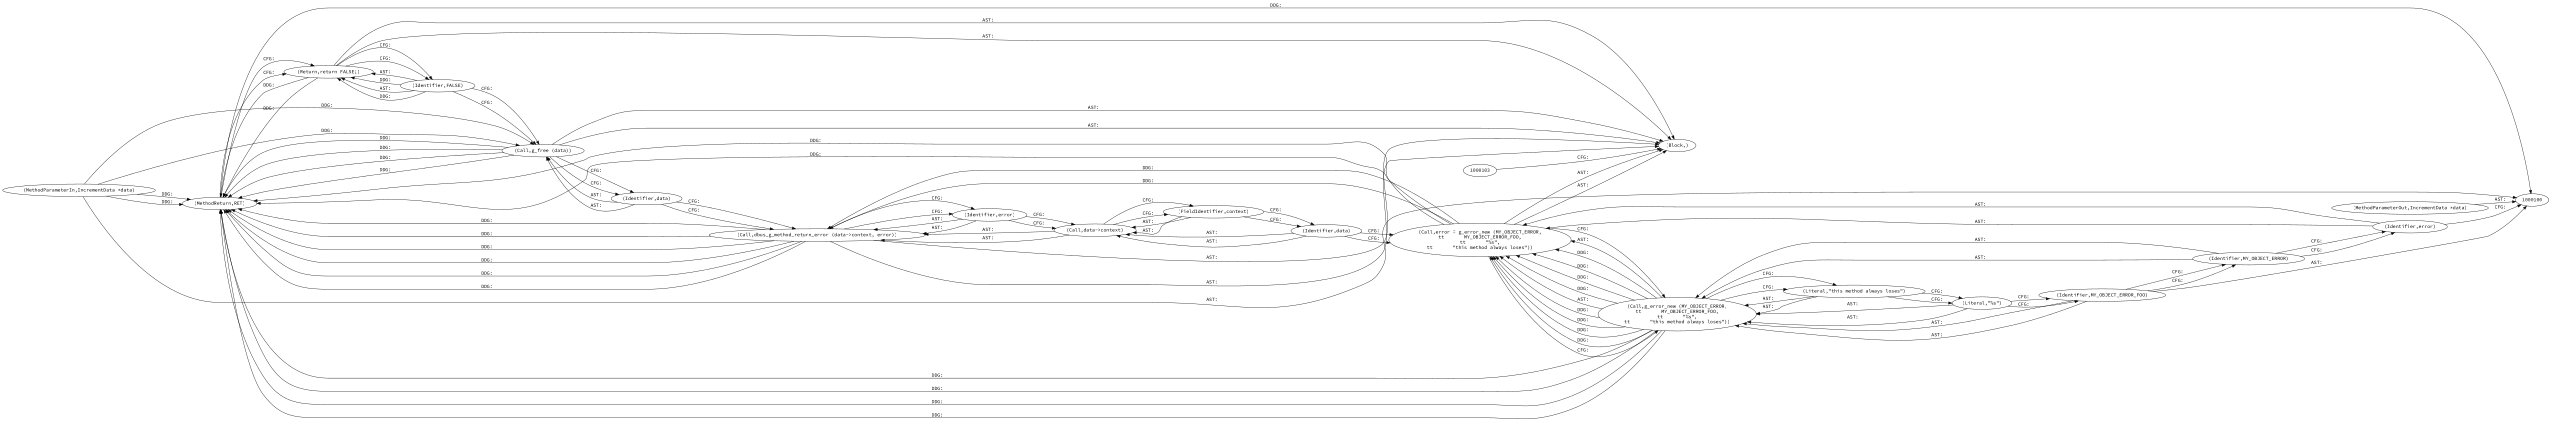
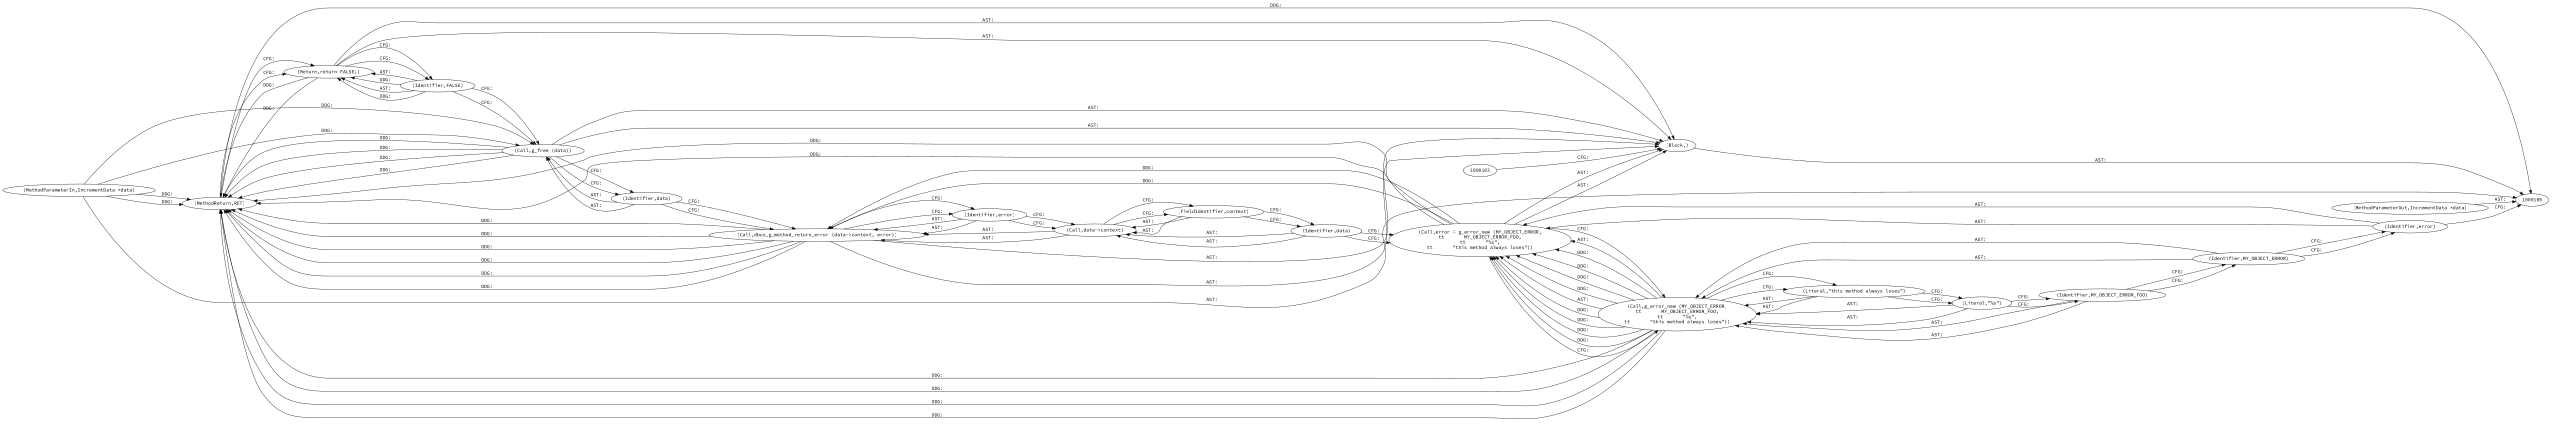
edge "(Identifier,MY_OBJECT_ERROR_FOO)" -> "1000100": now "(Block,)" -> "1000100"
